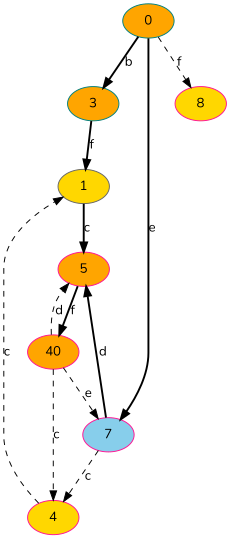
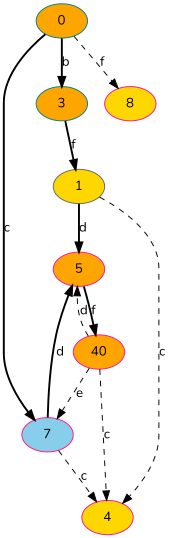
edge "1" -> "5": label "c" -> "d"
edge "0" -> "7": label "e" -> "c"
edge "4" -> "1": reversed
